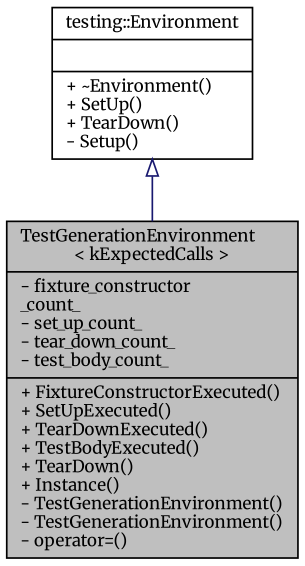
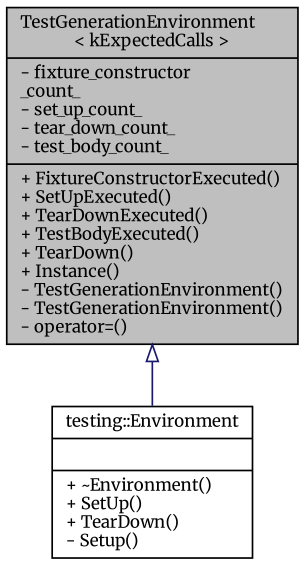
edge "TestGenerationEnvironment" -> "testing::Environment": reversed
